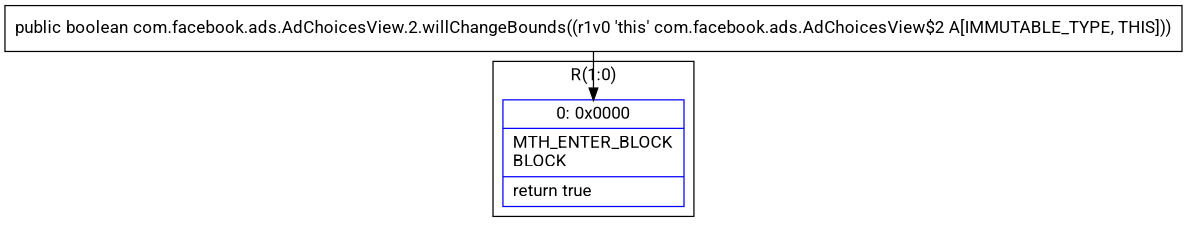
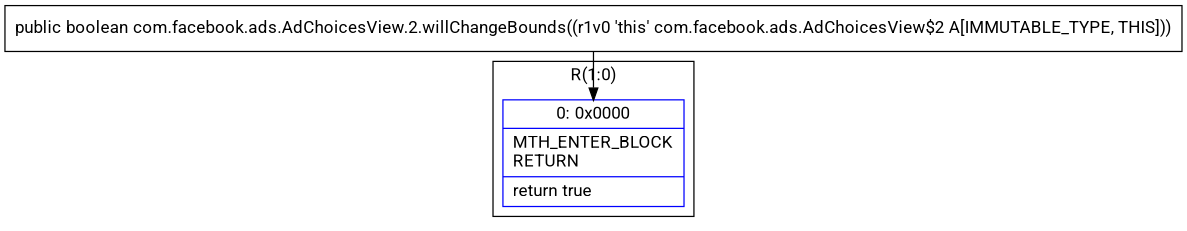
node "0: 0x0000": text "BLOCK" -> "RETURN"
